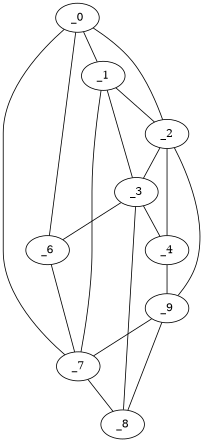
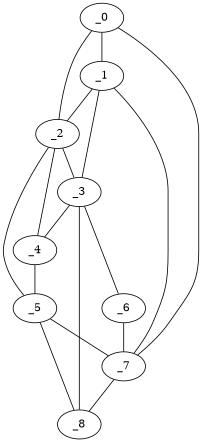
edge "_0" -- "_6": removed
node "_9": label "_9" -> "_5"
